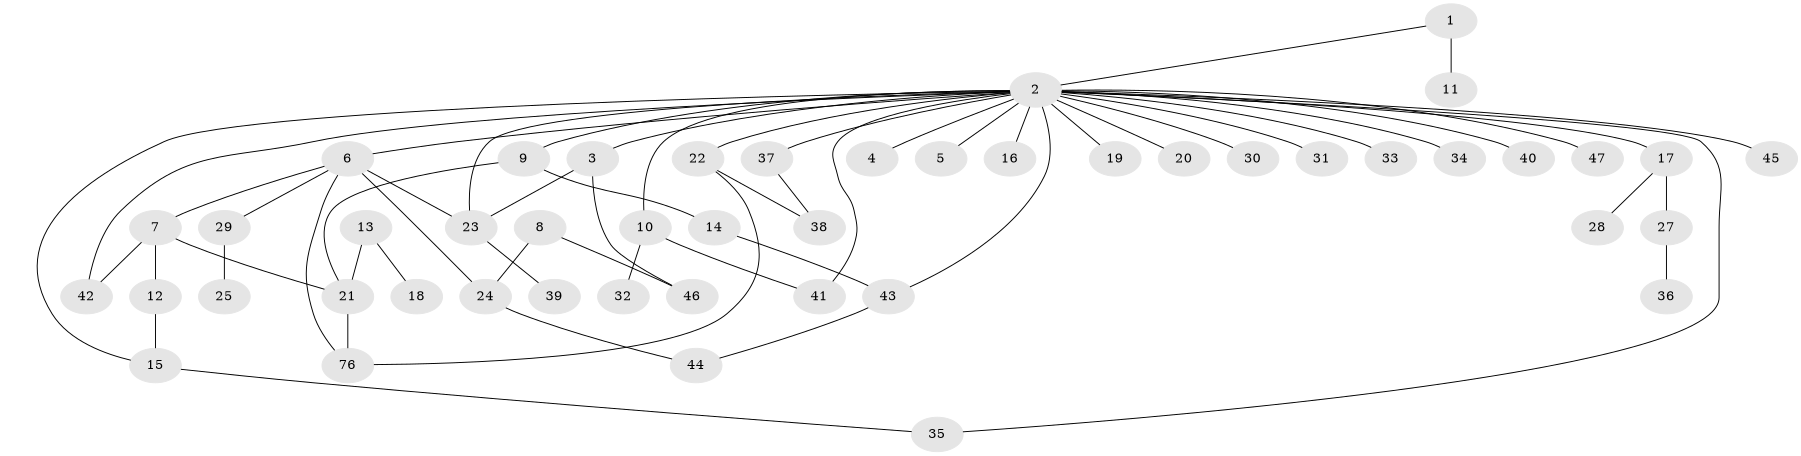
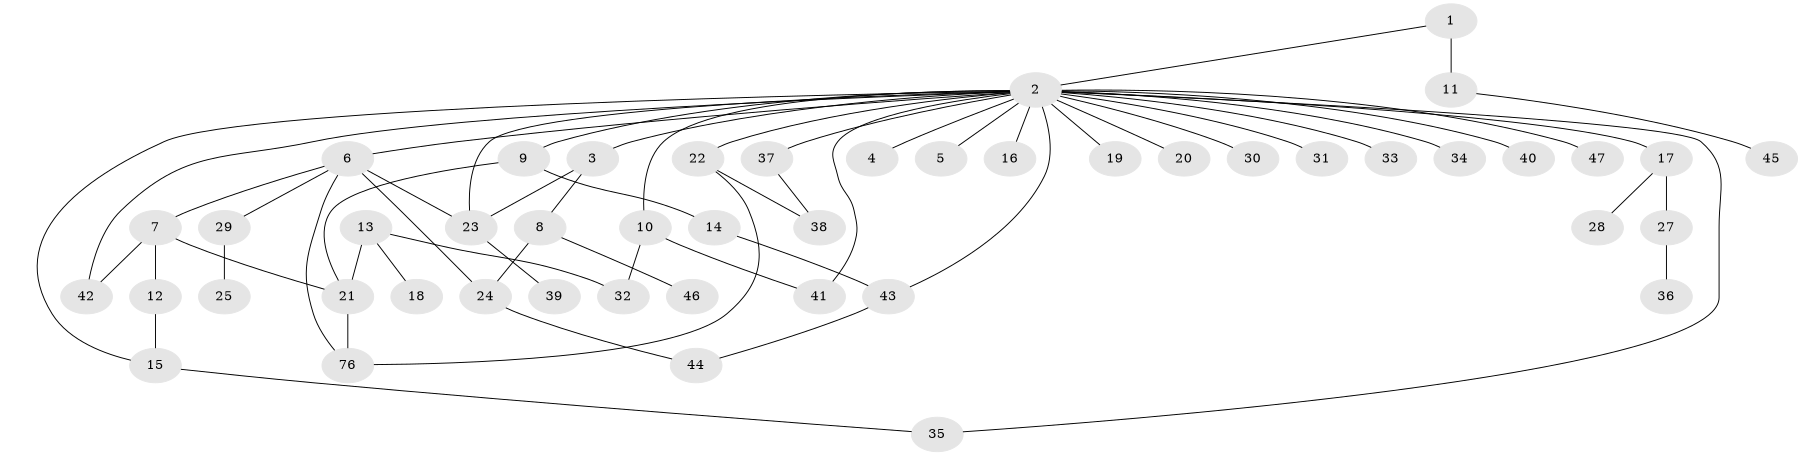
edge "2" -- "45": now "11" -- "45"
edge "3" -- "46": now "3" -- "8"
edge "13" -- "32": added
